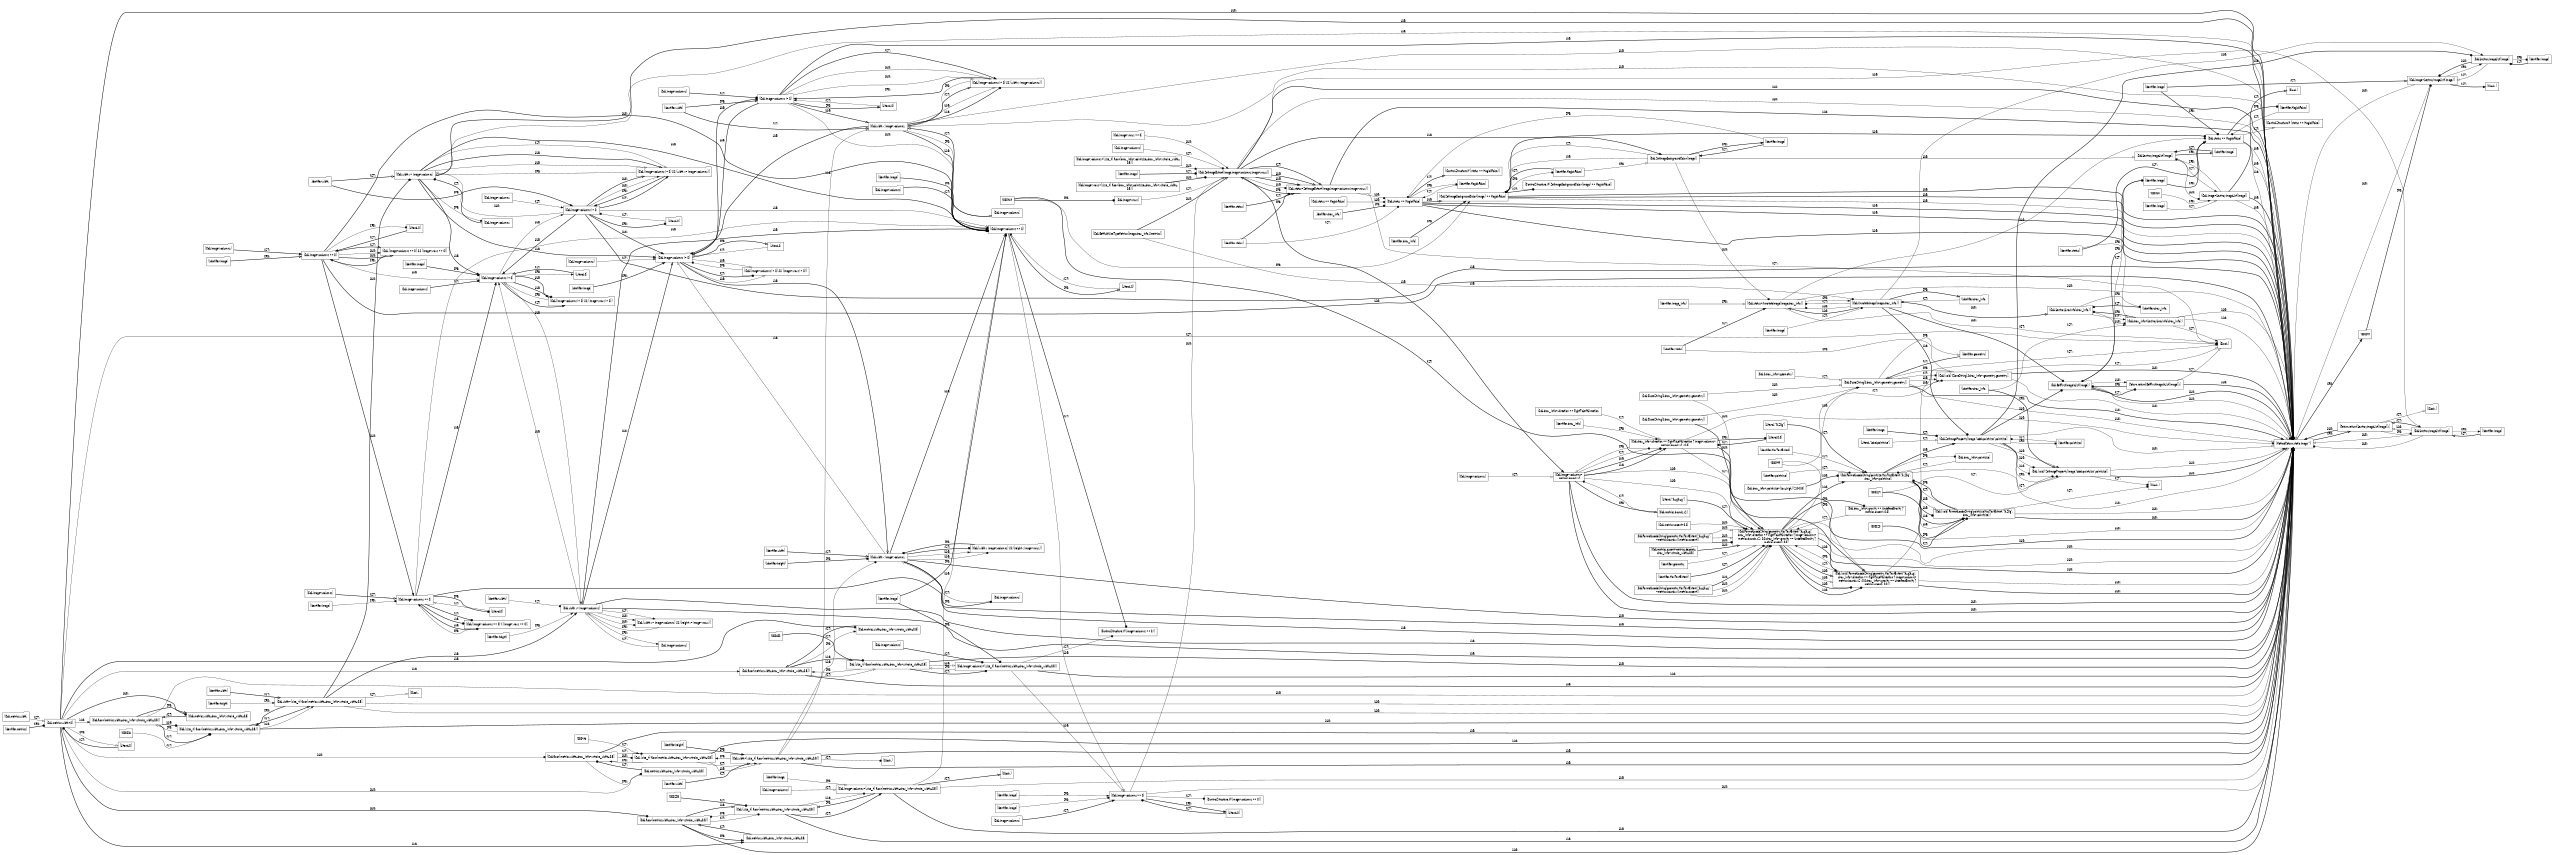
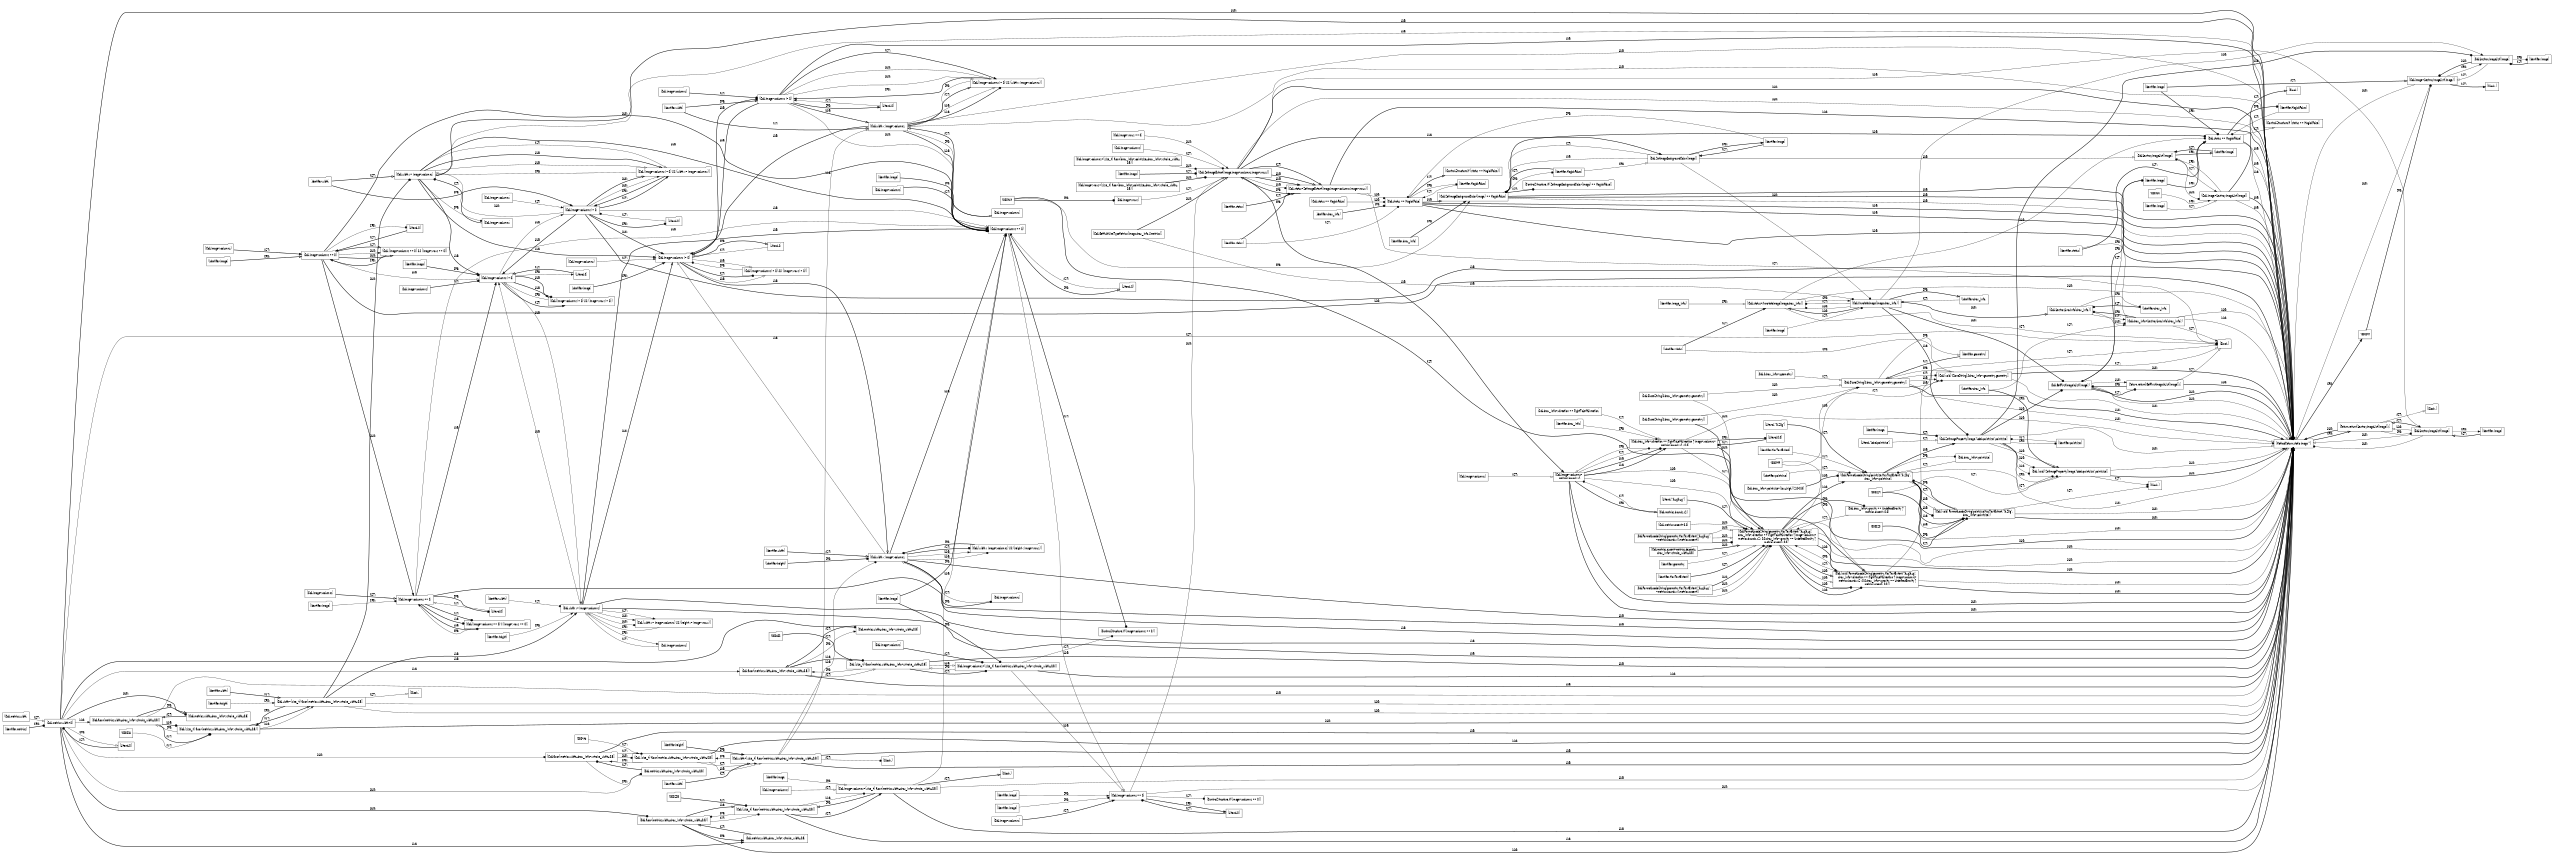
edge "(Call,SetImageBackgroundColor(image))" -> "(Call,status=AnnotateImage(image,draw_info))": now "(Call,SetImageBackgroundColor(image))" -> "(Call,AnnotateImage(image,draw_info))"
